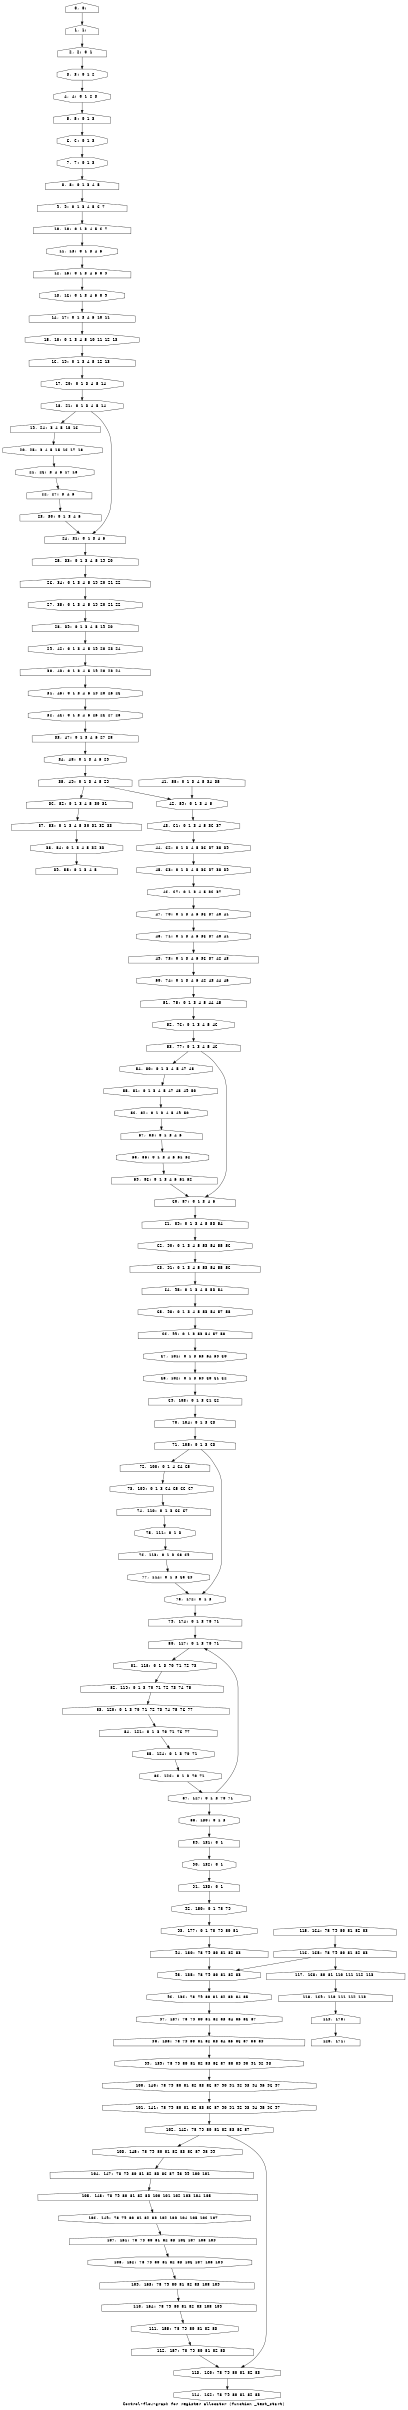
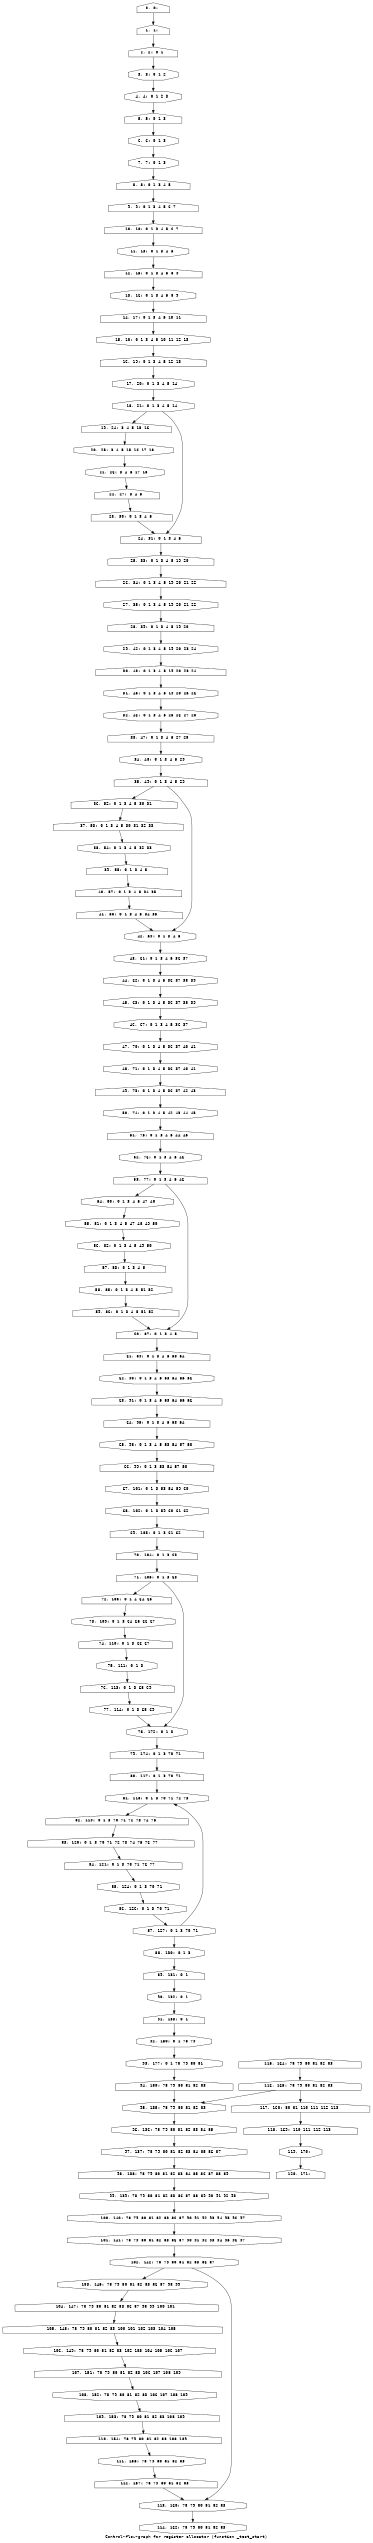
node "40, 57: 0 1 3 4 5 34 35": added
edge "87, 127: 0 1 3 70 71" -> "80, 117: 0 1 3 70 71": now "87, 127: 0 1 3 70 71" -> "81, 118: 0 1 3 70 71 72 73"
node "119, 170:": shape house -> octagon
